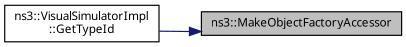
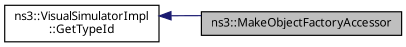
edge "ns3::VisualSimulatorImpl ::GetTypeId" -> "ns3::MakeObjectFactoryAccessor": reversed
